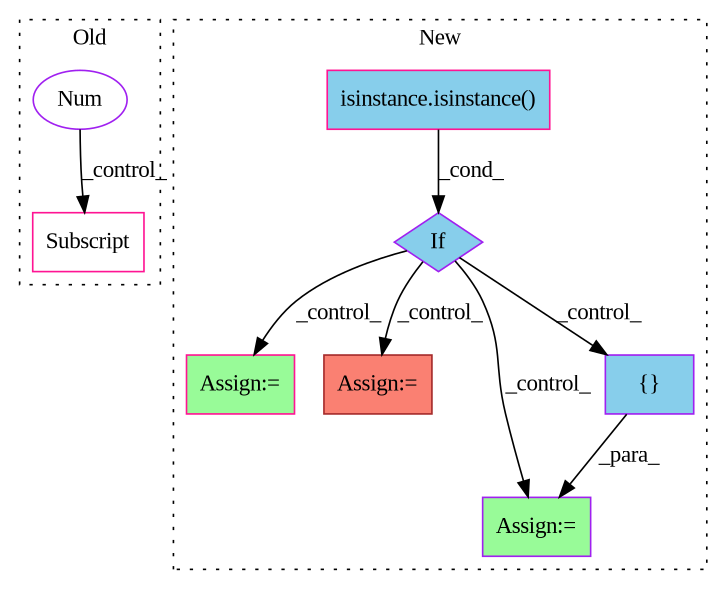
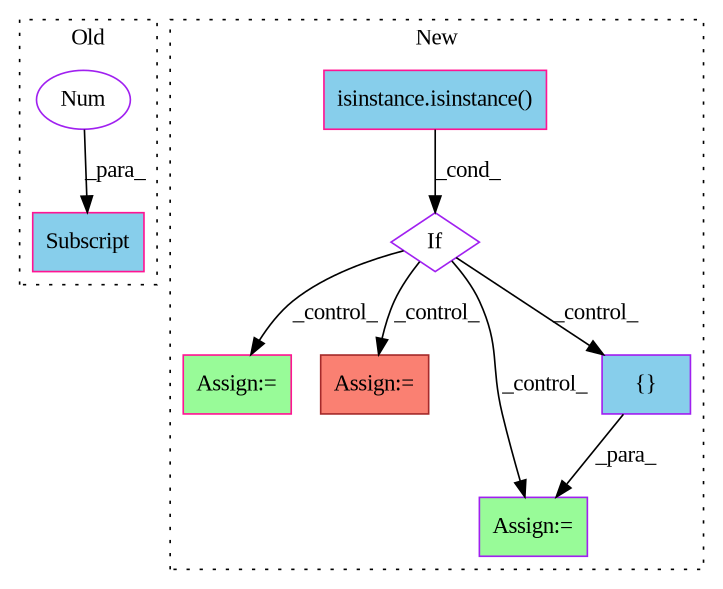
edge "Num" -> "Subscript": label "_control_" -> "_para_"
node "Subscript": fillcolor white -> skyblue
node "If": fillcolor skyblue -> white
